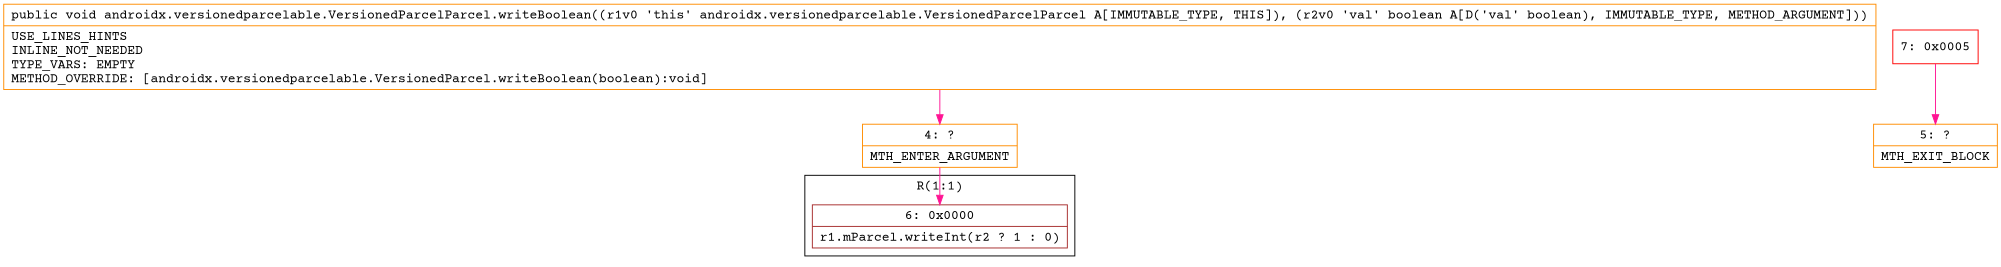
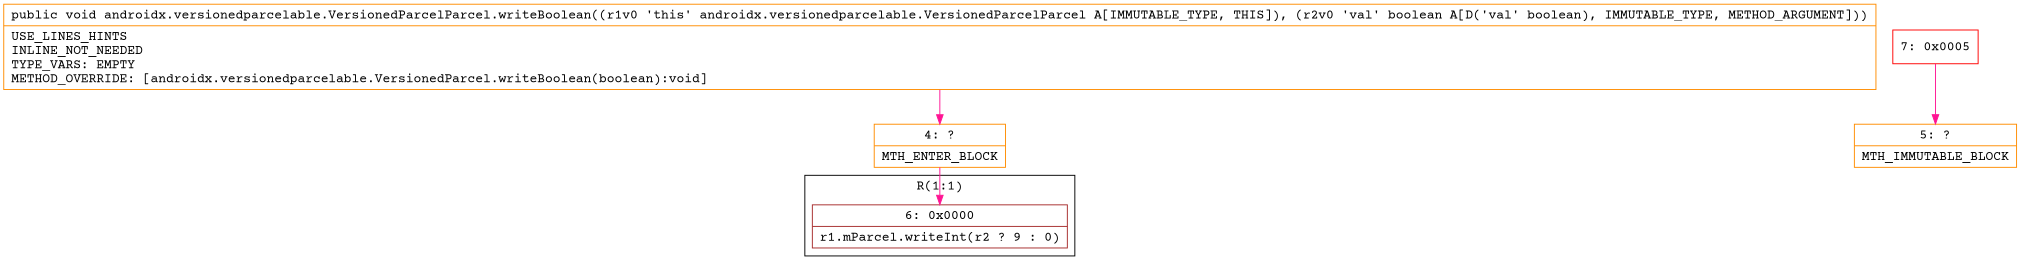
node "4: ?": text "MTH_ENTER_ARGUMENT" -> "MTH_ENTER_BLOCK"
node "5: ?": text "MTH_EXIT_BLOCK" -> "MTH_IMMUTABLE_BLOCK"
node "6: 0x0000": text "r1.mParcel.writeInt(r2 ? 1 : 0)" -> "r1.mParcel.writeInt(r2 ? 9 : 0)"
